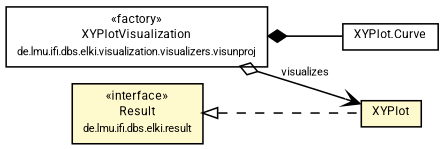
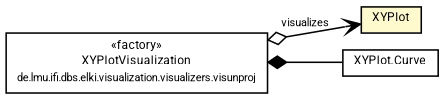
node "Result": removed
